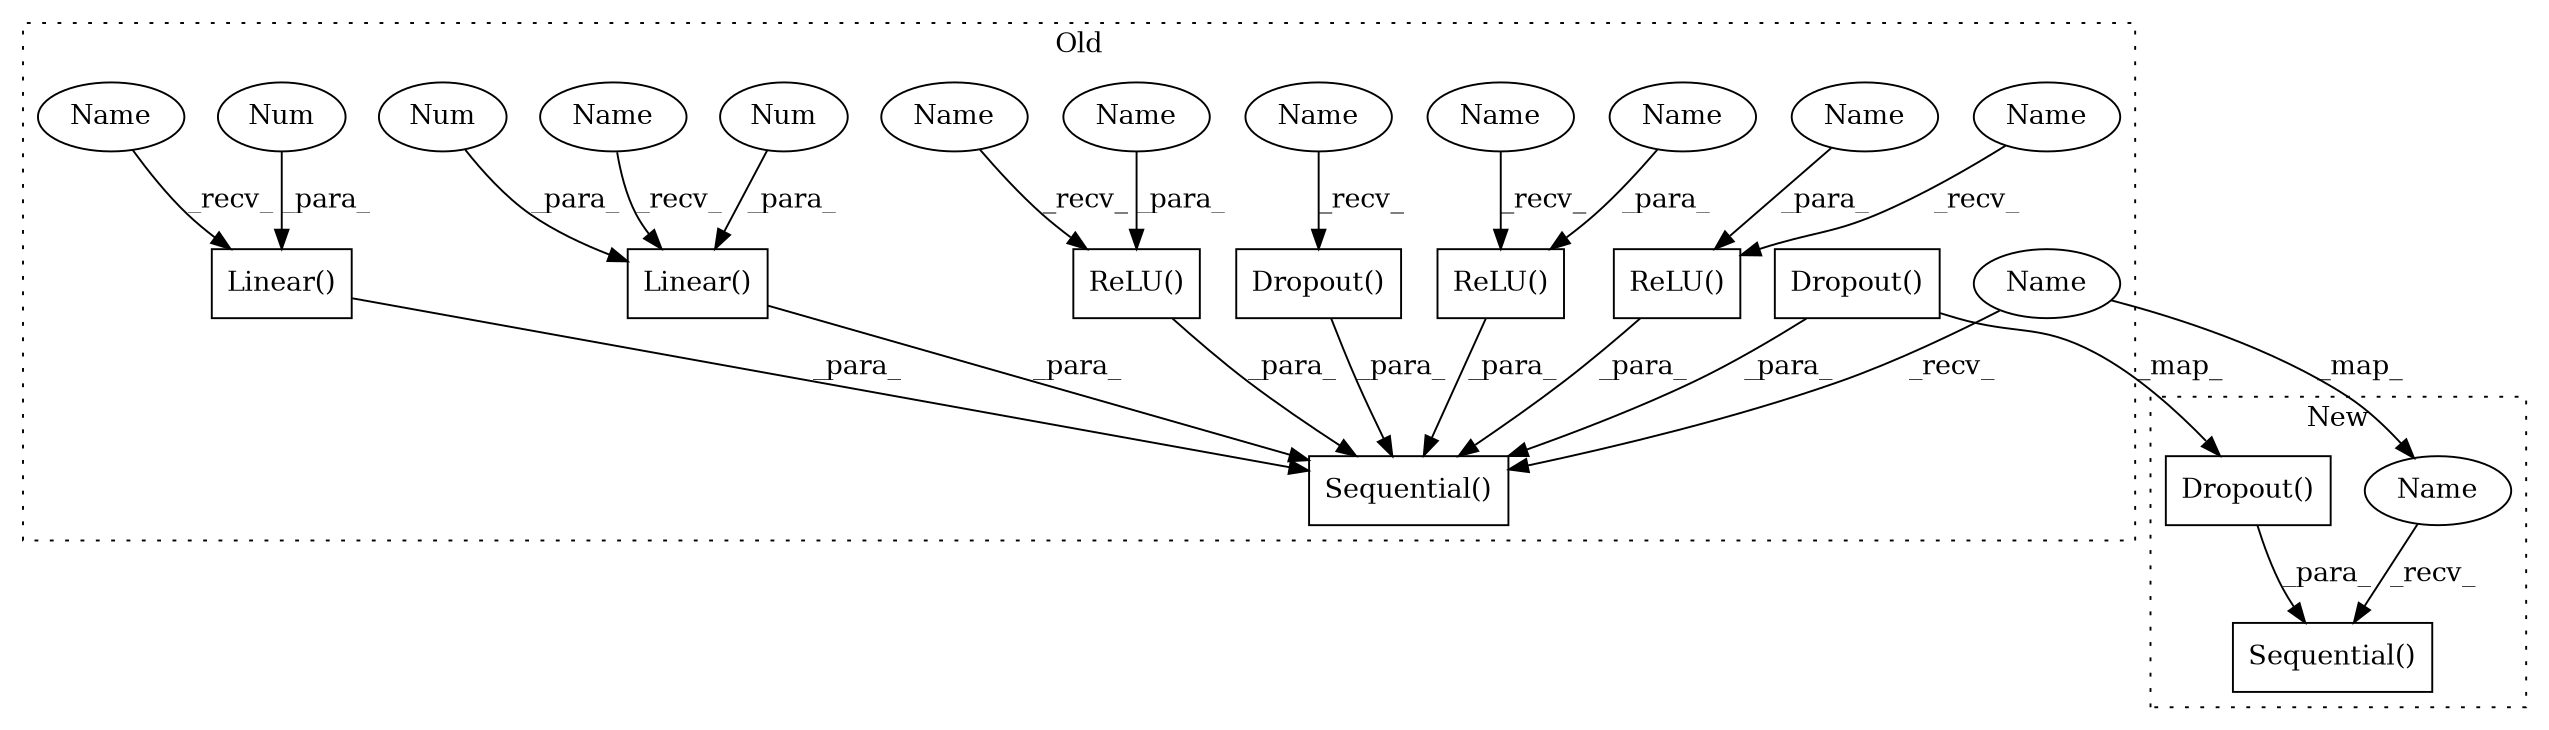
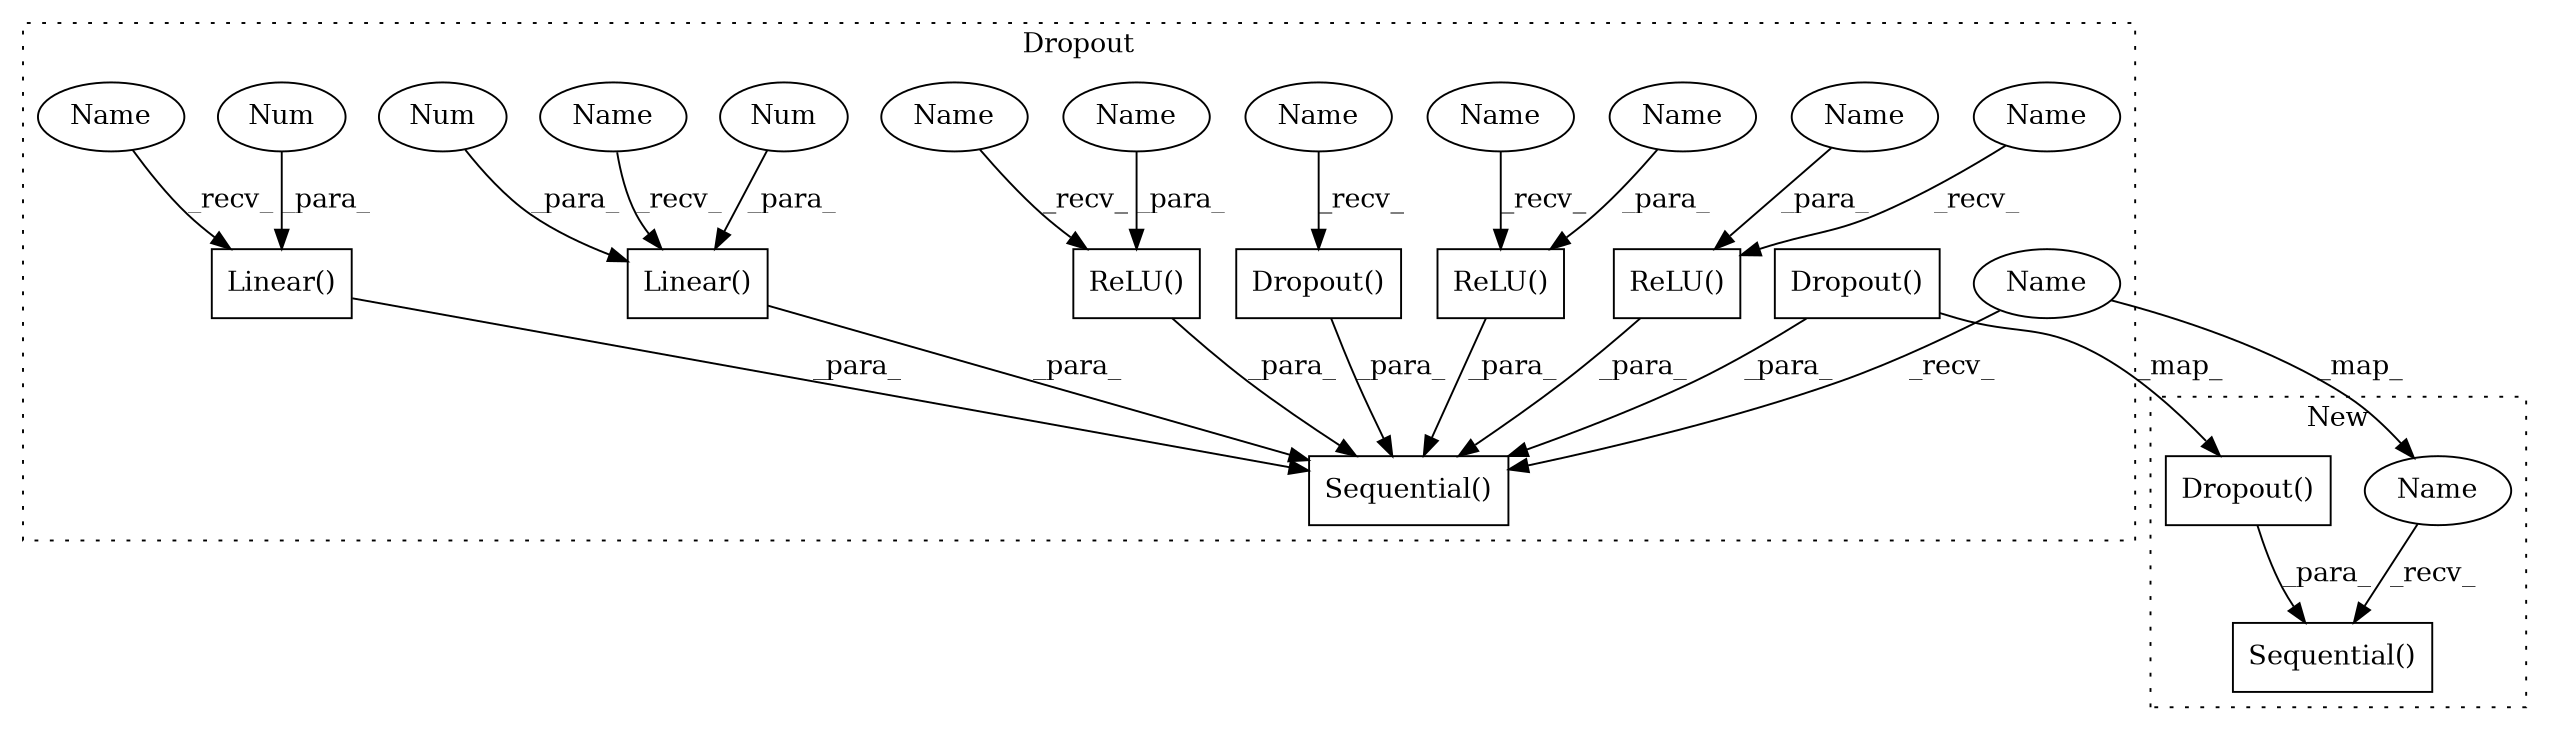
cluster "Old": label "Old" -> "Dropout"
